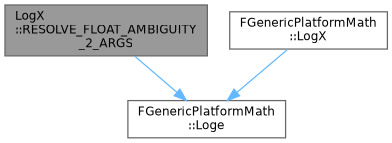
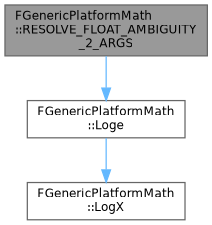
node "LogX ::RESOLVE_FLOAT_AMBIGUITY _2_ARGS": label "LogX ::RESOLVE_FLOAT_AMBIGUITY _2_ARGS" -> "FGenericPlatformMath ::RESOLVE_FLOAT_AMBIGUITY _2_ARGS"
edge "FGenericPlatformMath ::LogX" -> "FGenericPlatformMath ::Loge": reversed
